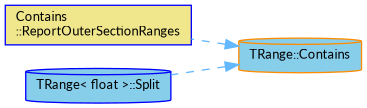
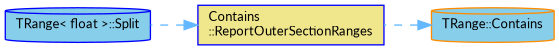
edge "TRange< float >::Split" -> "TRange::Contains": now "TRange< float >::Split" -> "Contains ::ReportOuterSectionRanges"
